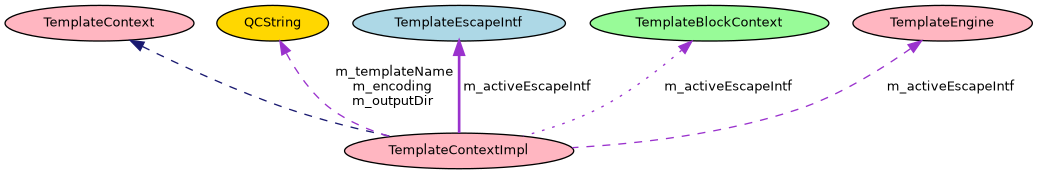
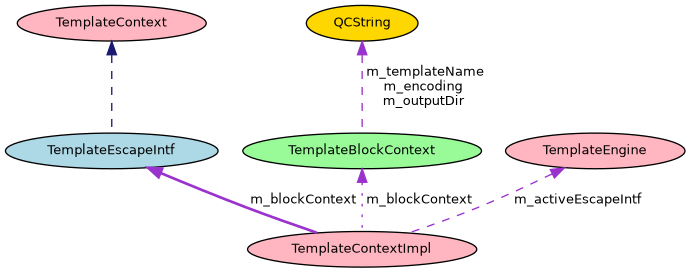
edge "TemplateContextImpl" -> "TemplateEscapeIntf": label " m_activeEscapeIntf" -> " m_blockContext"
edge "TemplateContextImpl" -> "TemplateBlockContext": label " m_activeEscapeIntf" -> " m_blockContext"
edge "TemplateContextImpl" -> "TemplateContext": now "TemplateEscapeIntf" -> "TemplateContext"
edge "TemplateContextImpl" -> "QCString": now "TemplateBlockContext" -> "QCString"
